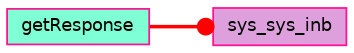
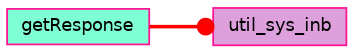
node "sys_sys_inb": label "sys_sys_inb" -> "util_sys_inb"
